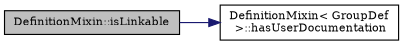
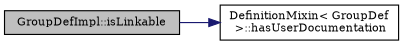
node "DefinitionMixin::isLinkable": label "DefinitionMixin::isLinkable" -> "GroupDefImpl::isLinkable"
